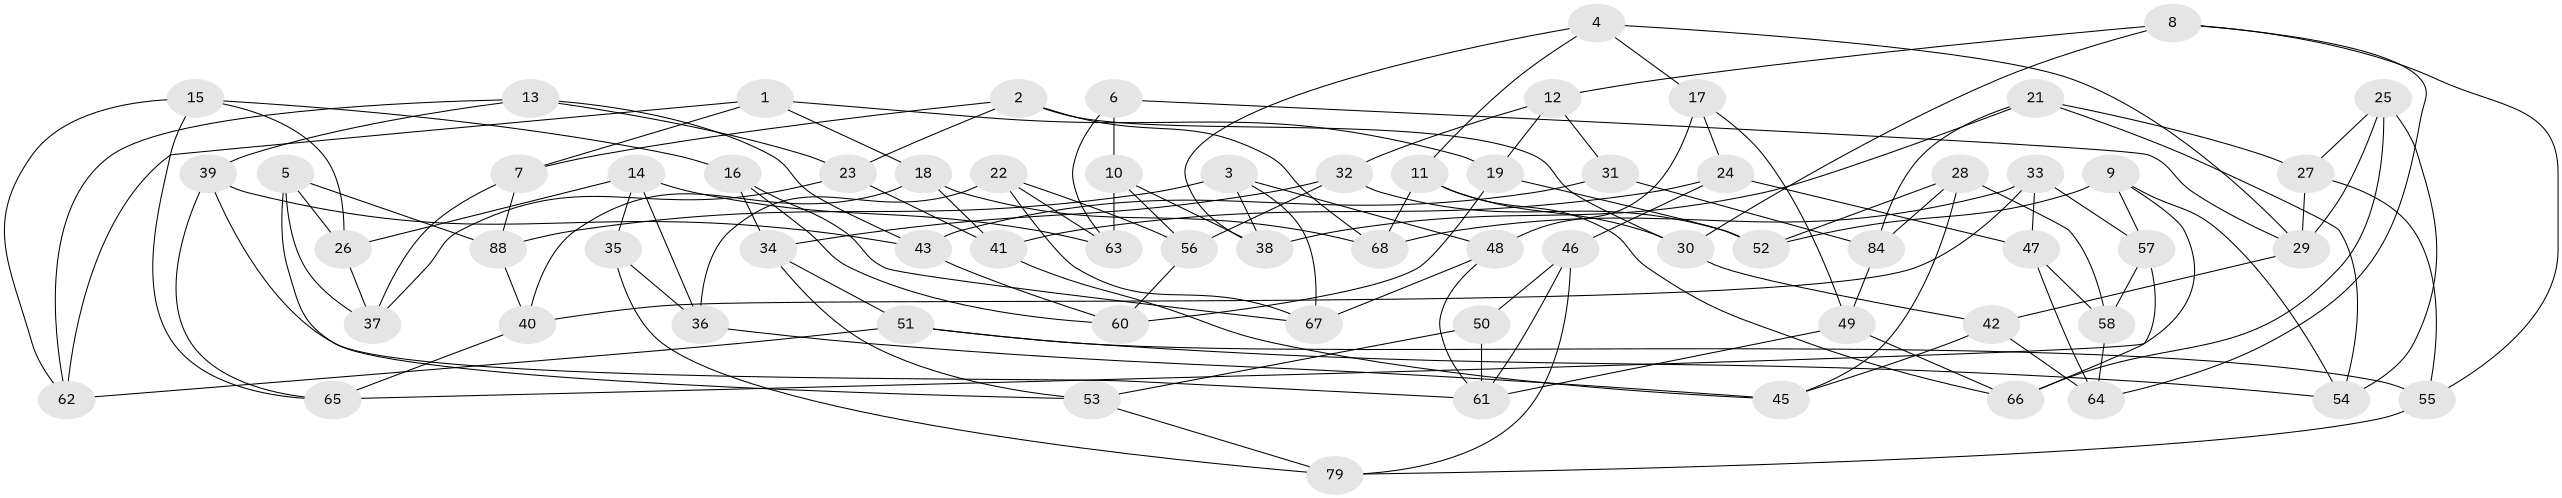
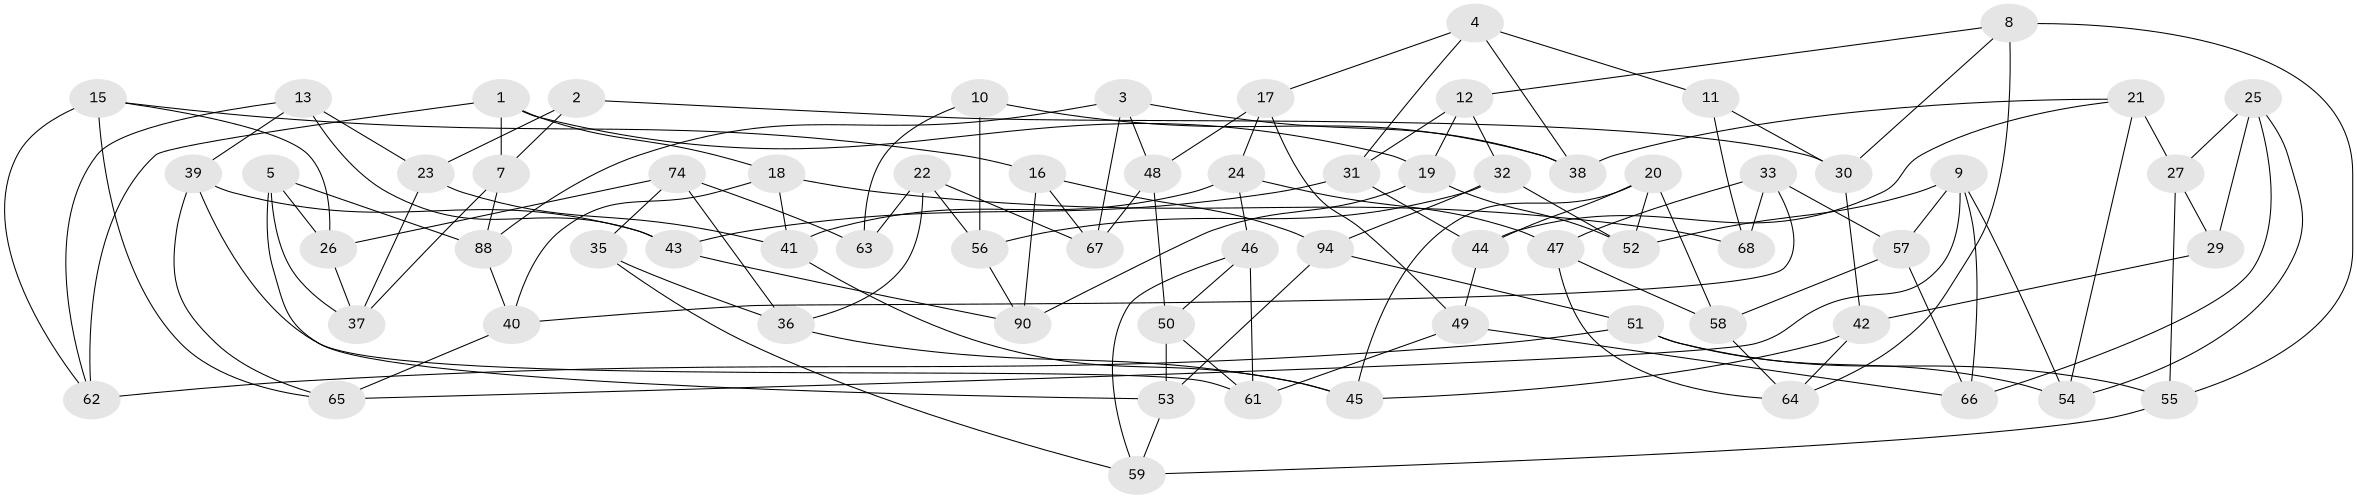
edge "4" -- "29": now "4" -- "31"
node "6": removed
edge "2" -- "68": removed
node "14": label "14" -> "74"
node "28": label "28" -> "20"
node "34": label "34" -> "94"
node "84": label "84" -> "44"
edge "11" -- "66": now "9" -- "66"
edge "48" -- "61": now "48" -- "50"
node "60": label "60" -> "90"
node "79": label "79" -> "59"
